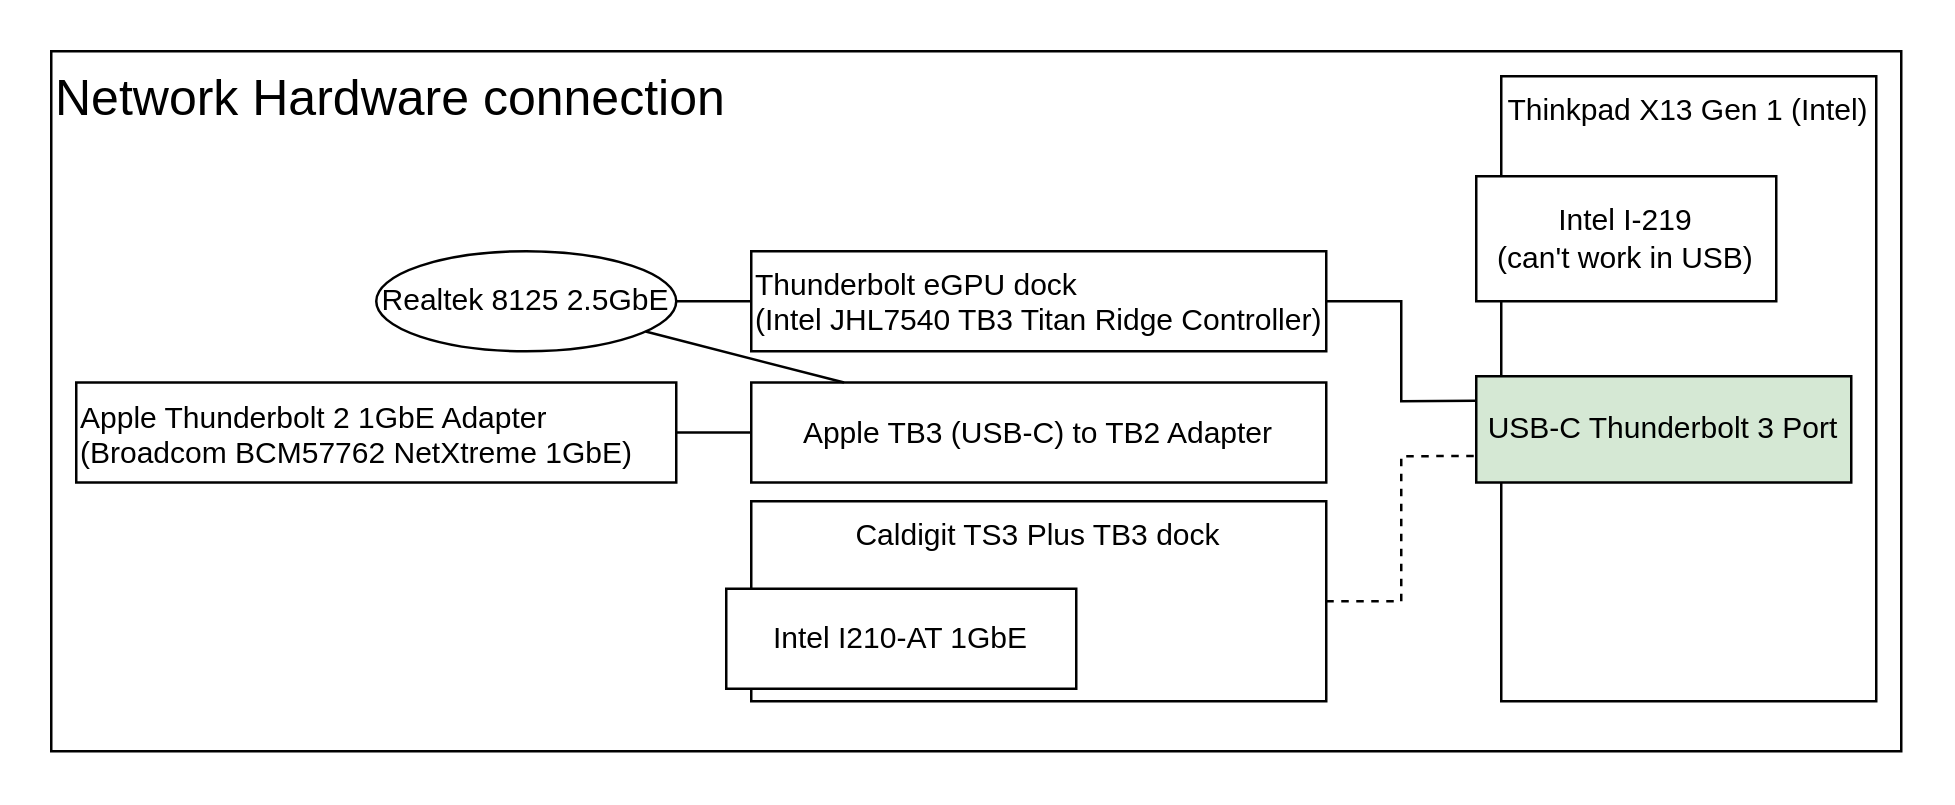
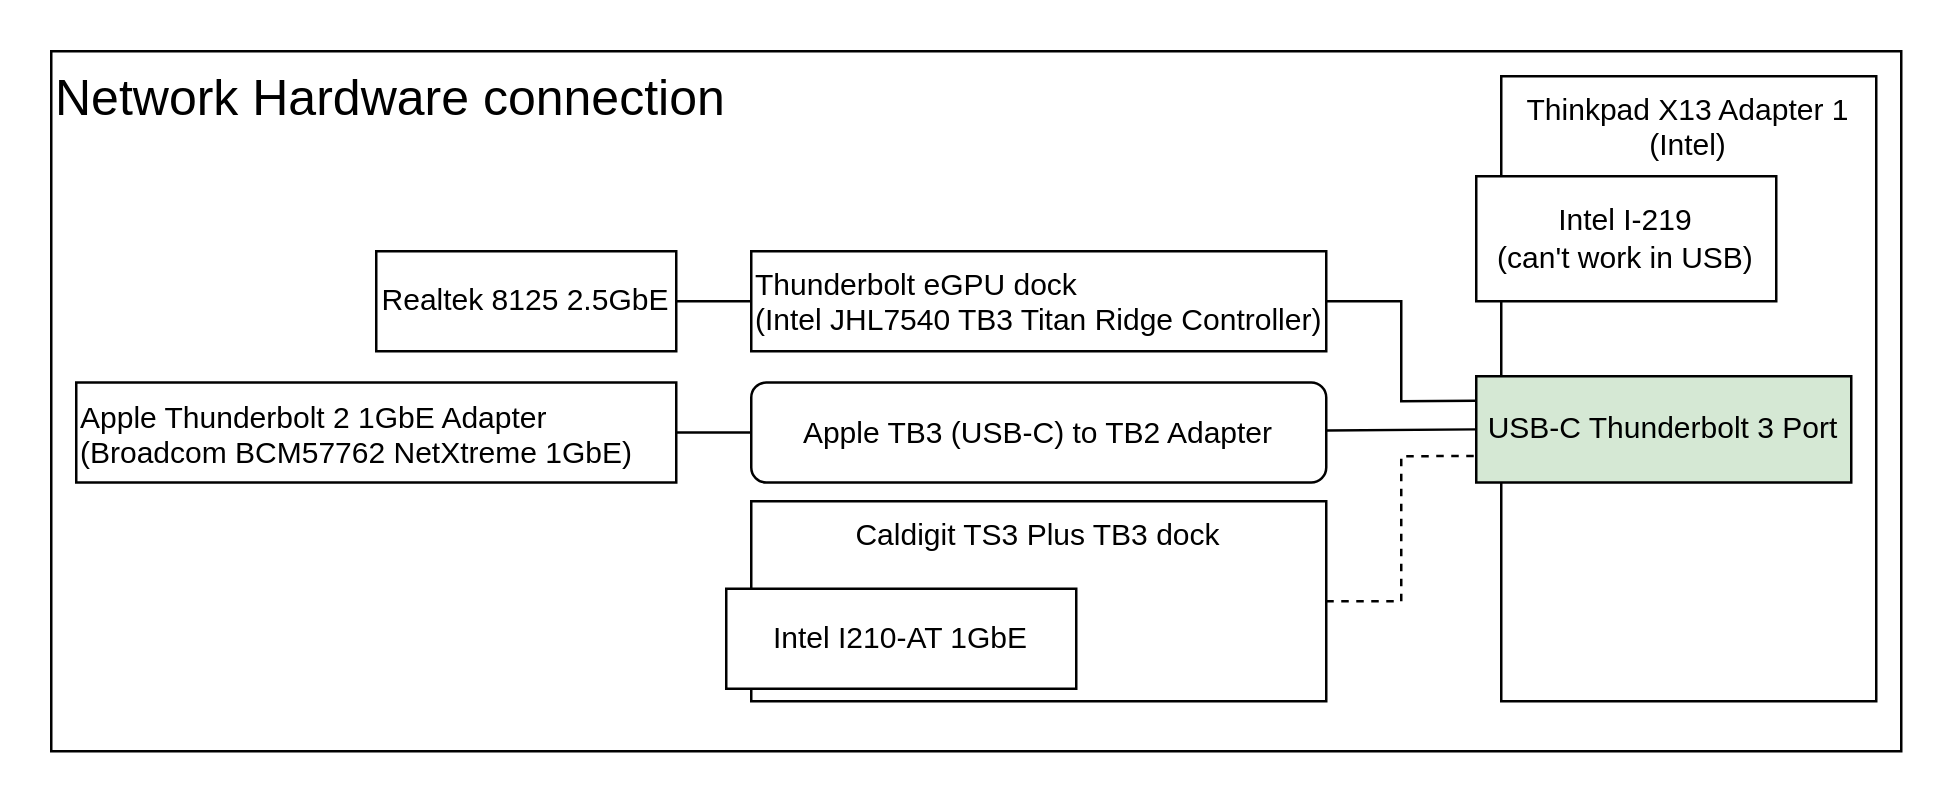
node "Thinkpad X13 Gen 1 (Intel)": label "Thinkpad X13 Gen 1 (Intel)" -> "Thinkpad X13 Adapter 1 (Intel)"
node "Realtek 8125 2.5GbE": shape ellipse -> rectangle
edge "Realtek 8125 2.5GbE" -- "Apple TB3 (USB-C) to TB2 Adapter": now "USB-C Thunderbolt 3 Port" -- "Apple TB3 (USB-C) to TB2 Adapter"
node "Apple TB3 (USB-C) to TB2 Adapter": shape rectangle -> rounded rectangle
